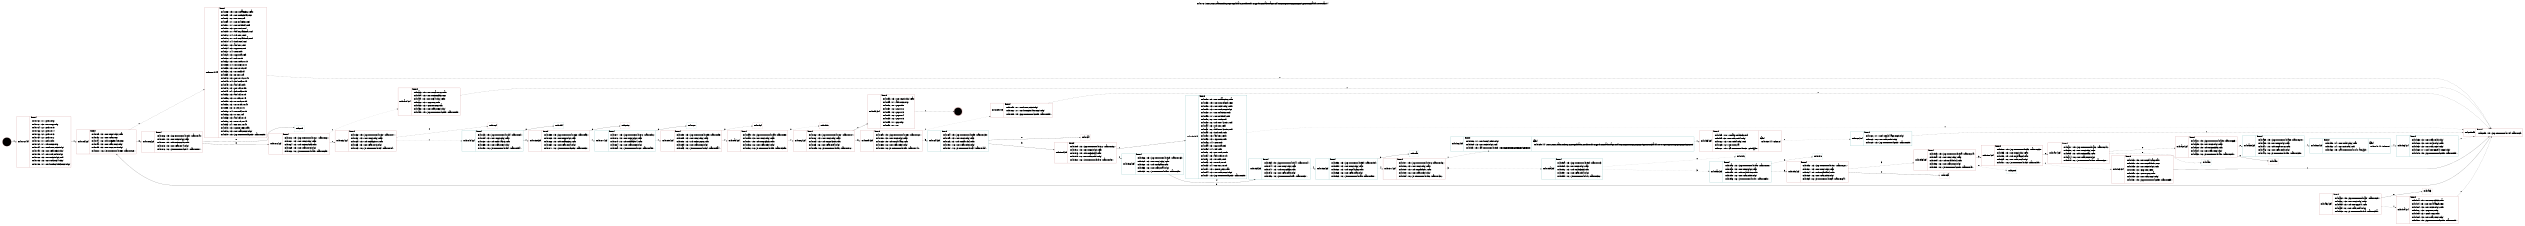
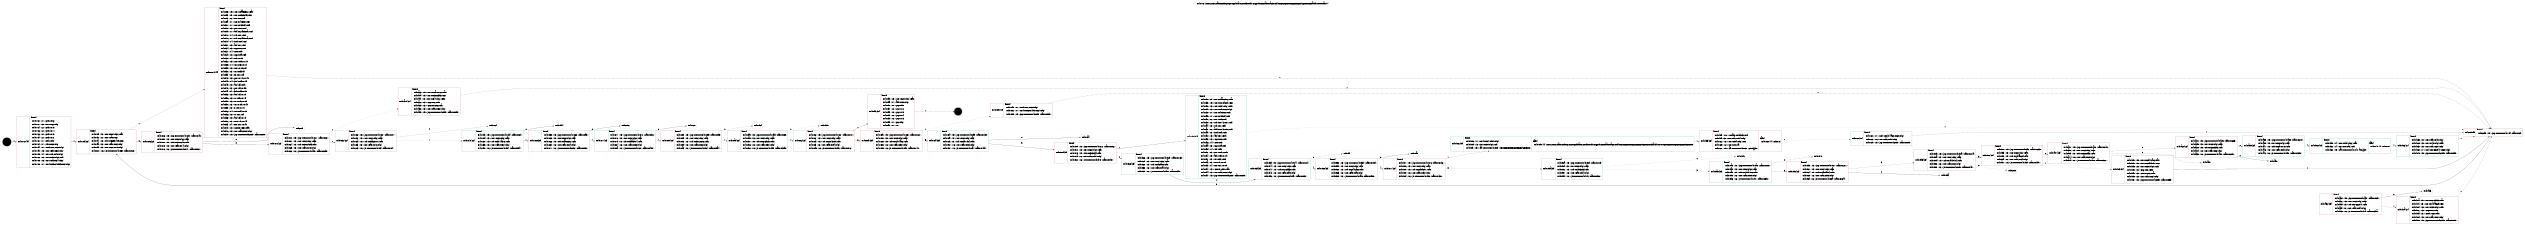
node "0x401ff1": added
